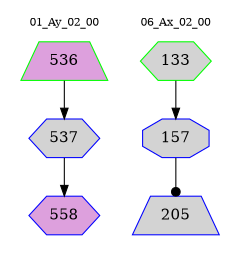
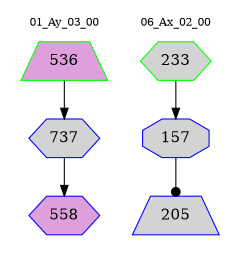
cluster "01_Ay_02_00": label "01_Ay_02_00" -> "01_Ay_03_00"
node "133": label "133" -> "233"
node "537": label "537" -> "737"
